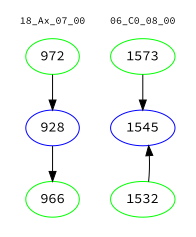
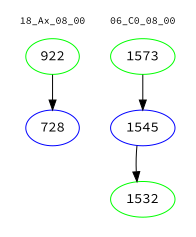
cluster "18_Ax_07_00": label "18_Ax_07_00" -> "18_Ax_08_00"
node "972": label "972" -> "922"
node "928": label "928" -> "728"
edge "1532" -> "1545": reversed
node "966": removed
